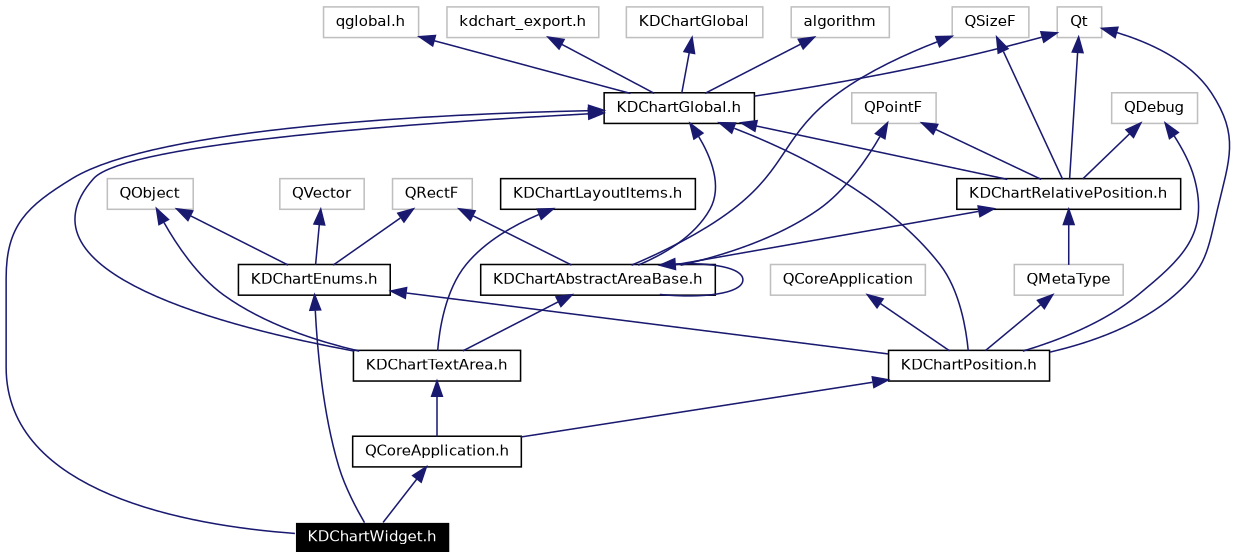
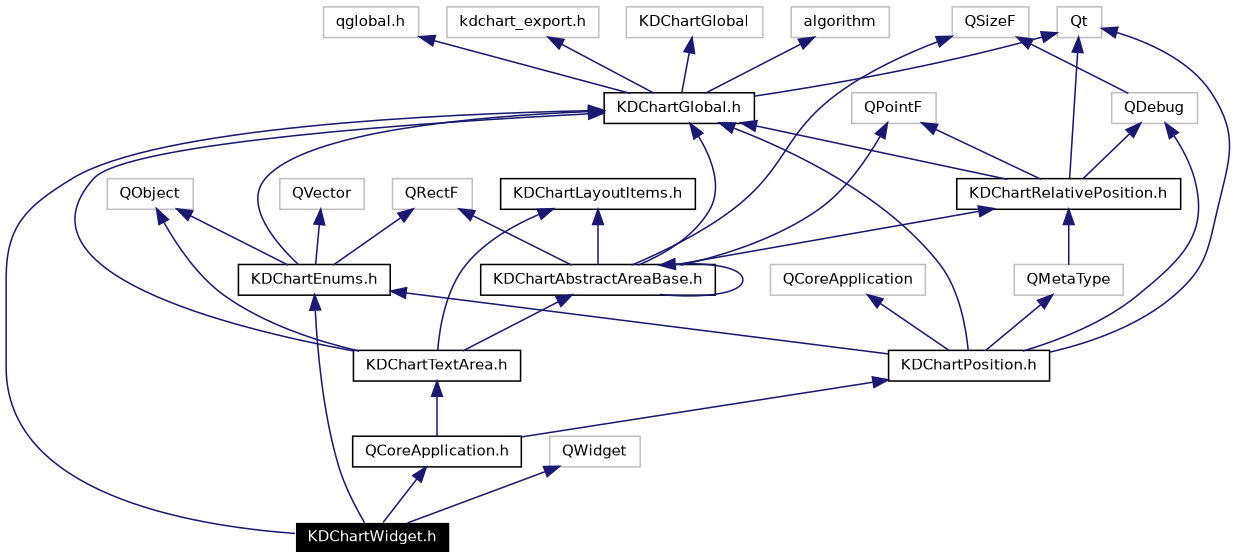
edge "KDChartRelativePosition.h" -> "QSizeF": now "QDebug" -> "QSizeF"
edge "KDChartEnums.h" -> "KDChartGlobal.h": added
edge "KDChartAbstractAreaBase.h" -> "KDChartLayoutItems.h": added
node "QWidget": added
